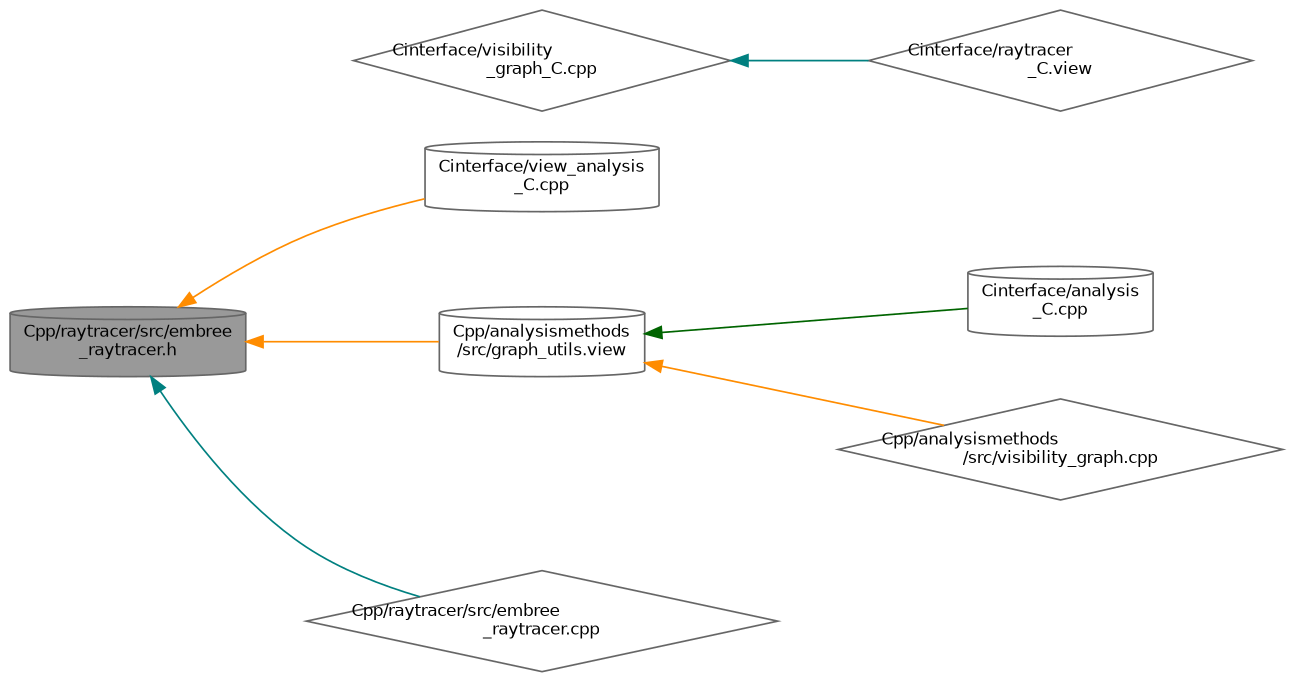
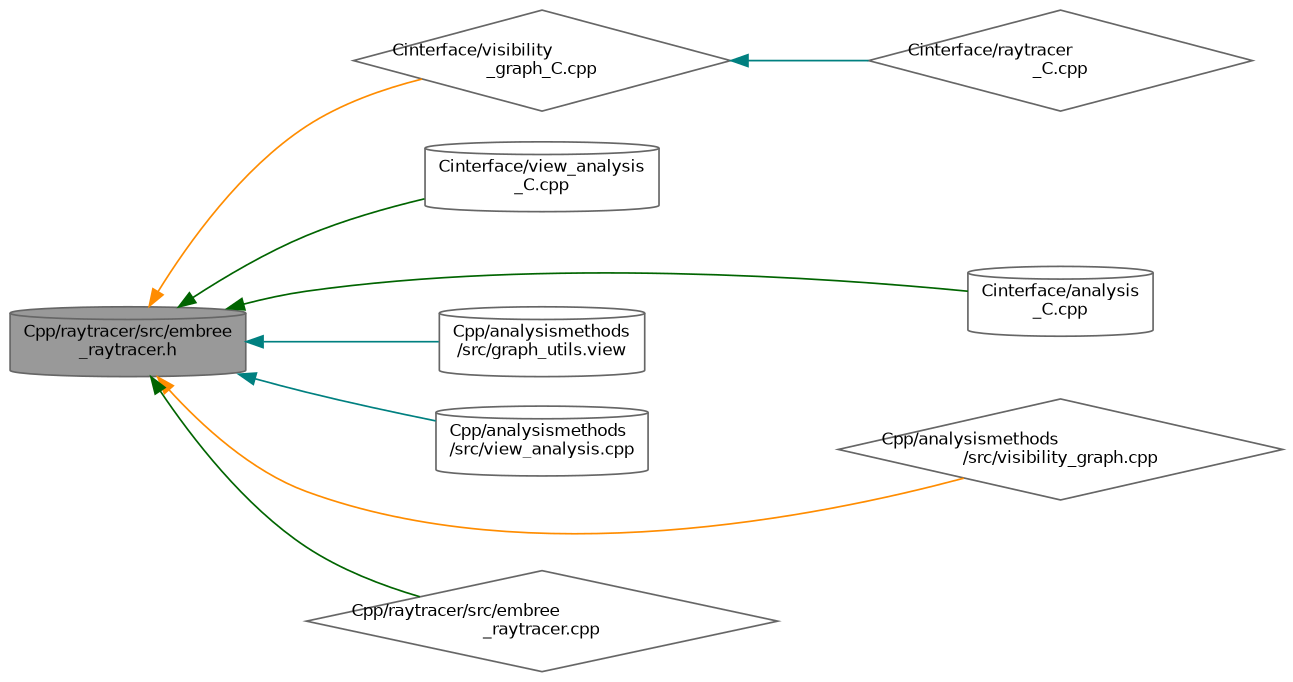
node "Cinterface/raytracer _C.view": label "Cinterface/raytracer _C.view" -> "Cinterface/raytracer _C.cpp"
edge "Cinterface/visibility _graph_C.cpp" -> "Cpp/raytracer/src/embree _raytracer.h": added
edge "Cinterface/view_analysis _C.cpp" -> "Cpp/raytracer/src/embree _raytracer.h": color darkorange -> darkgreen
edge "Cinterface/analysis _C.cpp" -> "Cpp/analysismethods /src/graph_utils.view": now "Cinterface/analysis _C.cpp" -> "Cpp/raytracer/src/embree _raytracer.h"
edge "Cpp/analysismethods /src/graph_utils.view" -> "Cpp/raytracer/src/embree _raytracer.h": color darkorange -> teal
edge "Cpp/analysismethods /src/visibility_graph.cpp" -> "Cpp/analysismethods /src/graph_utils.view": now "Cpp/analysismethods /src/visibility_graph.cpp" -> "Cpp/raytracer/src/embree _raytracer.h"
node "Cpp/analysismethods /src/view_analysis.cpp": added
edge "Cpp/raytracer/src/embree _raytracer.cpp" -> "Cpp/raytracer/src/embree _raytracer.h": color teal -> darkgreen
